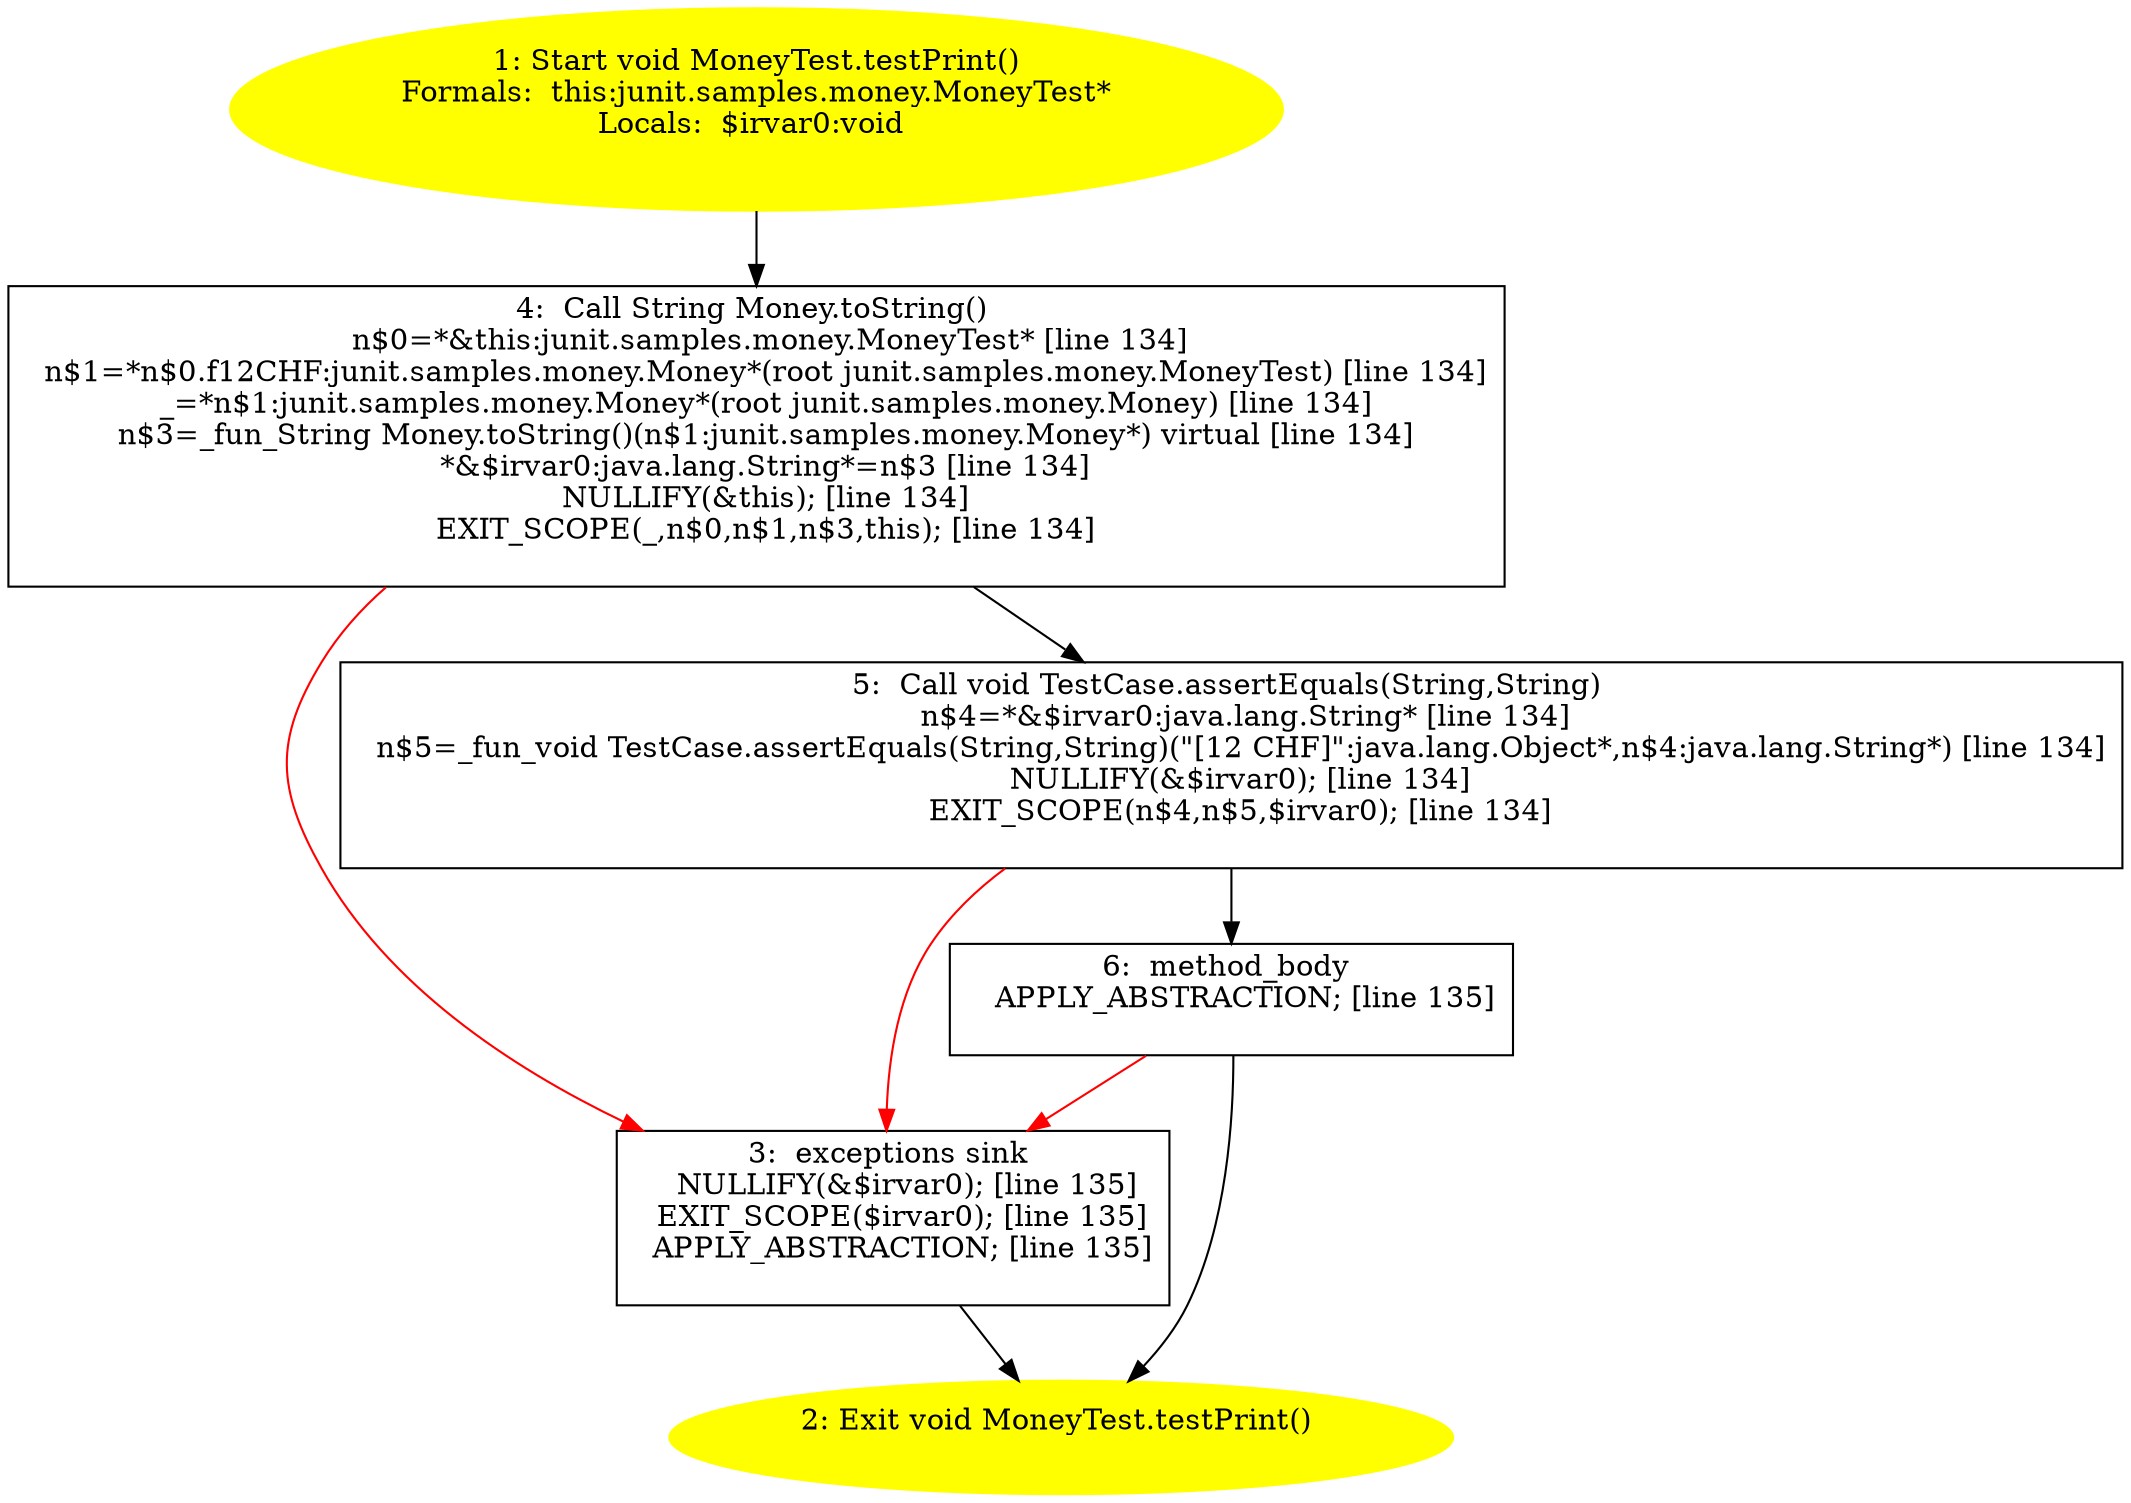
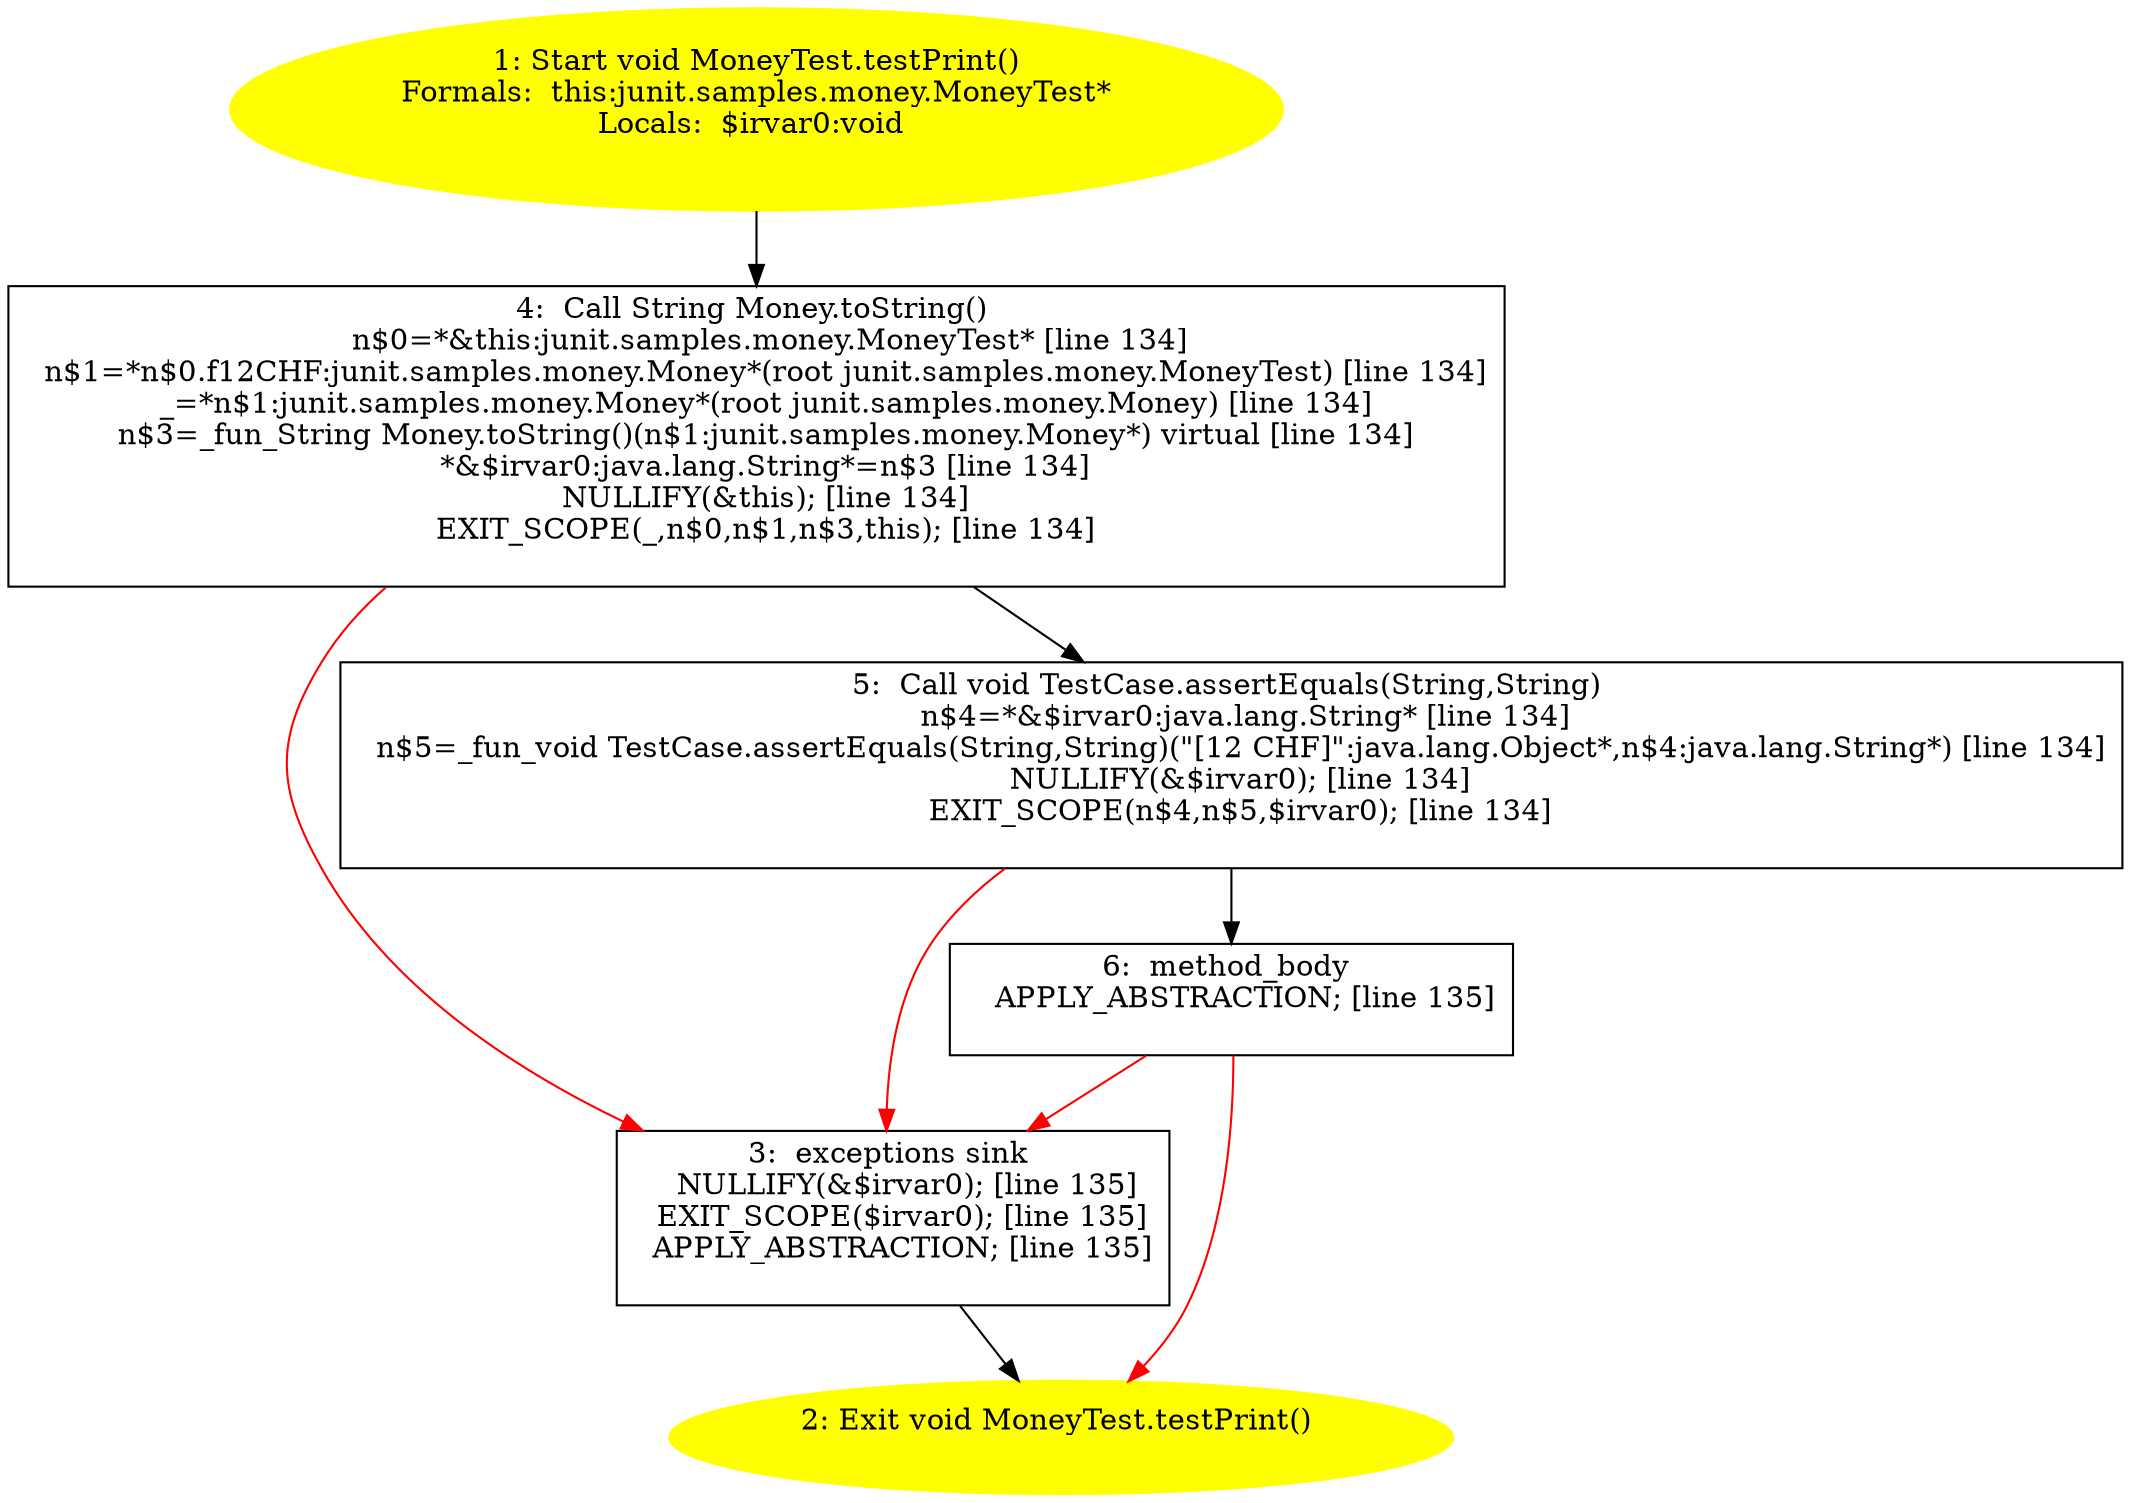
edge "6:  method_body APPLY_ABSTRACTION; [line 135]" -> "2: Exit void MoneyTest.testPrint()": color black -> red
